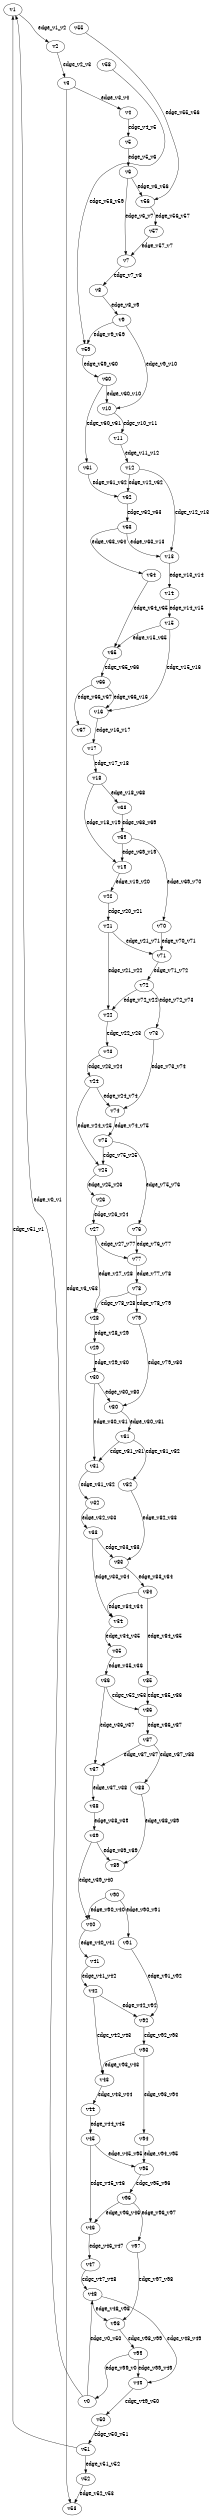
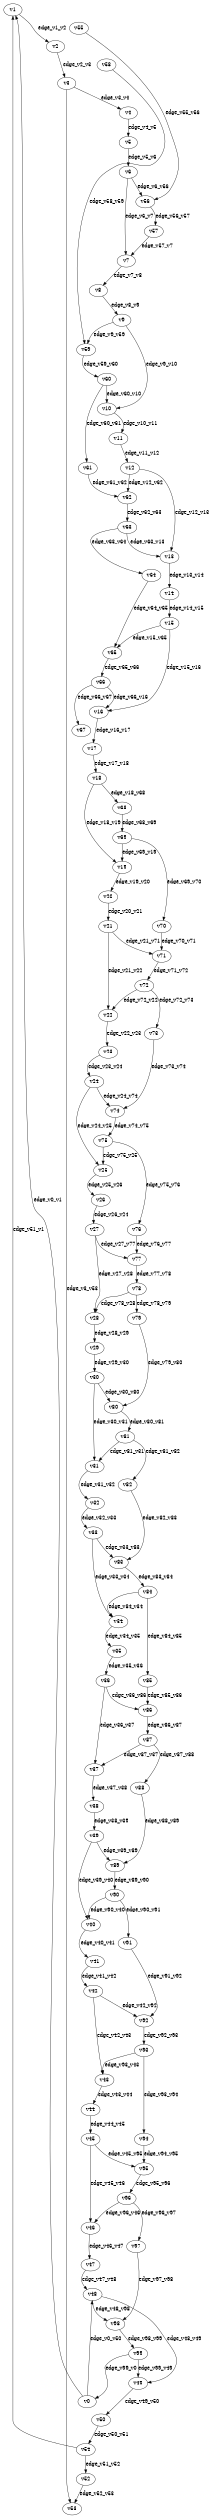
edge "v36" -> "v86": label "edge_v52_v53" -> "edge_v36_v86"
edge "v89" -> "v90": added, label "edge_v89_v90"
node "v51": label "v51" -> "v54"
